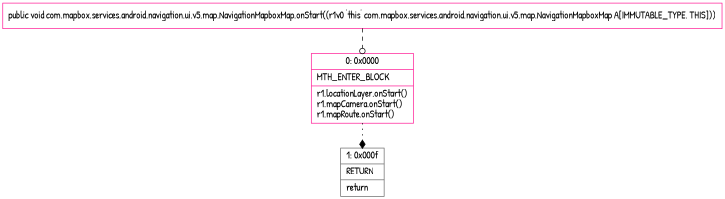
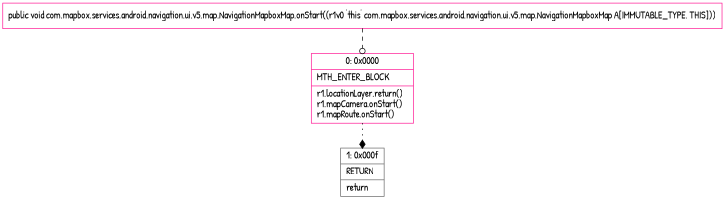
node "0: 0x0000": text "r1.locationLayer.onStart()" -> "r1.locationLayer.return()"
